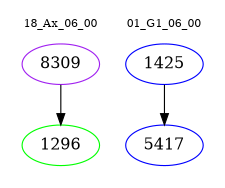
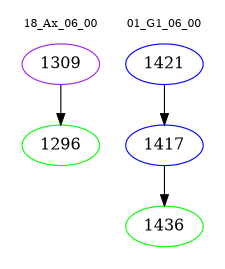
node "8309": label "8309" -> "1309"
node "1425": label "1425" -> "1421"
node "5417": label "5417" -> "1417"
node "1436": added
